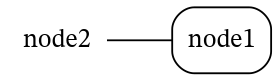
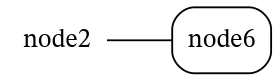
node "node1": label "node1" -> "node6"
